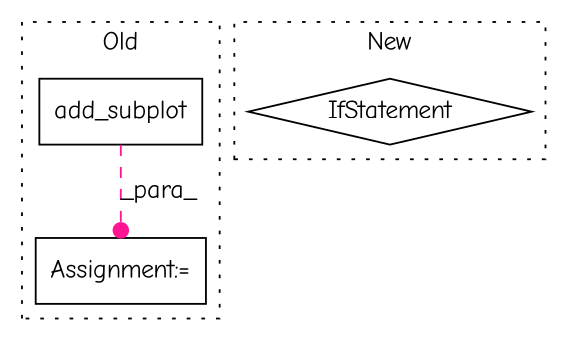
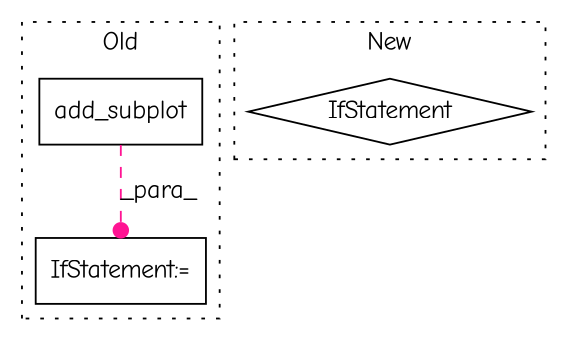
node "Assignment:=": label "Assignment:=" -> "IfStatement:="
